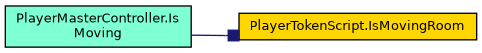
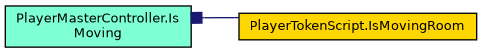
edge "PlayerMasterController.Is Moving" -> "PlayerTokenScript.IsMovingRoom": reversed
